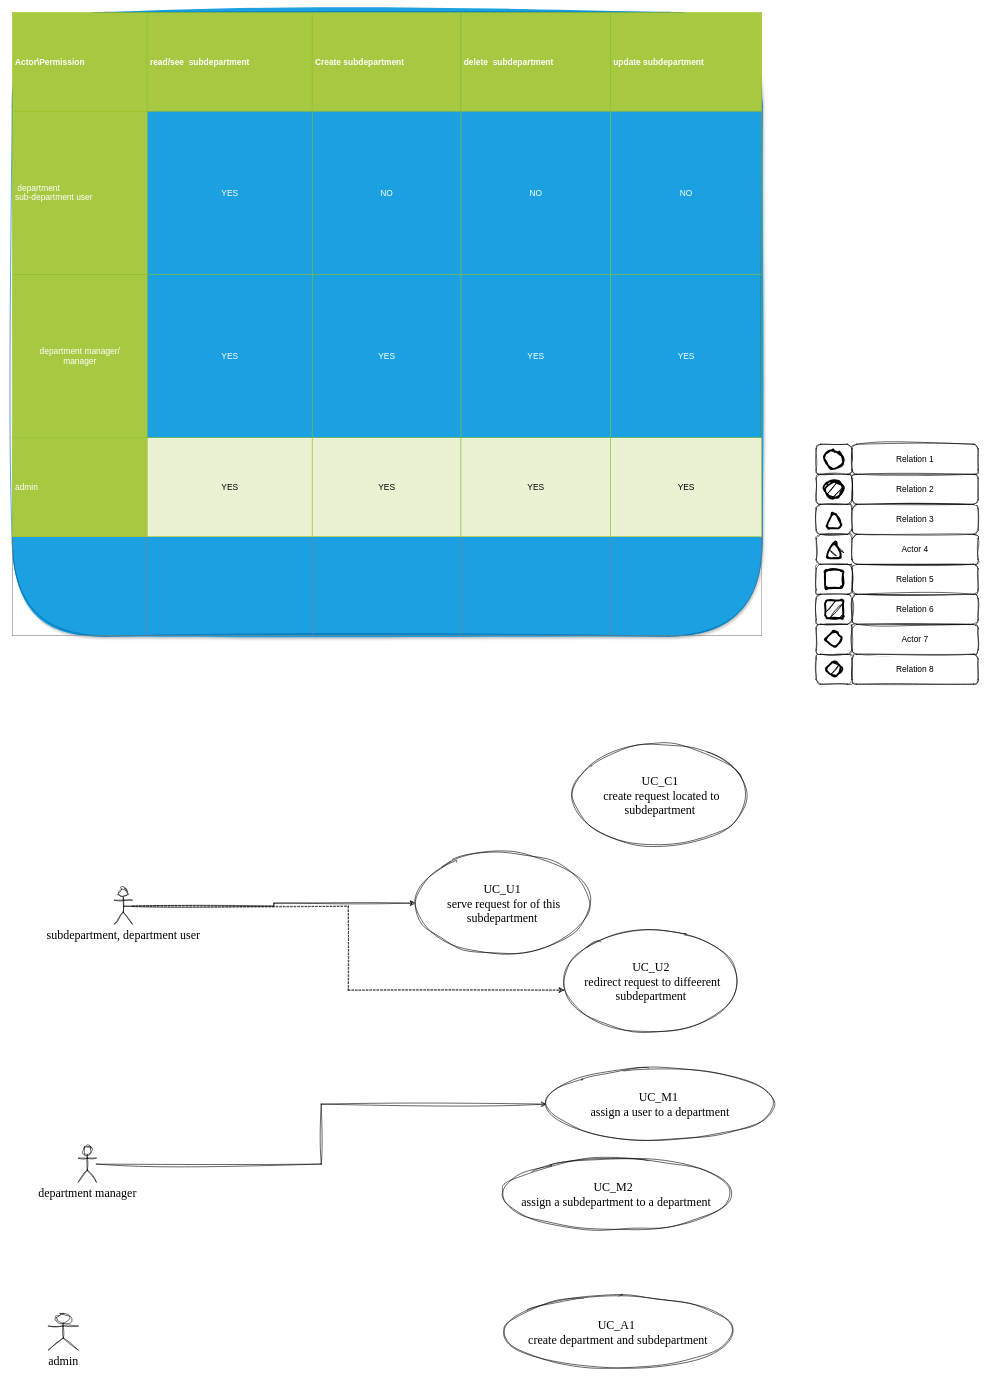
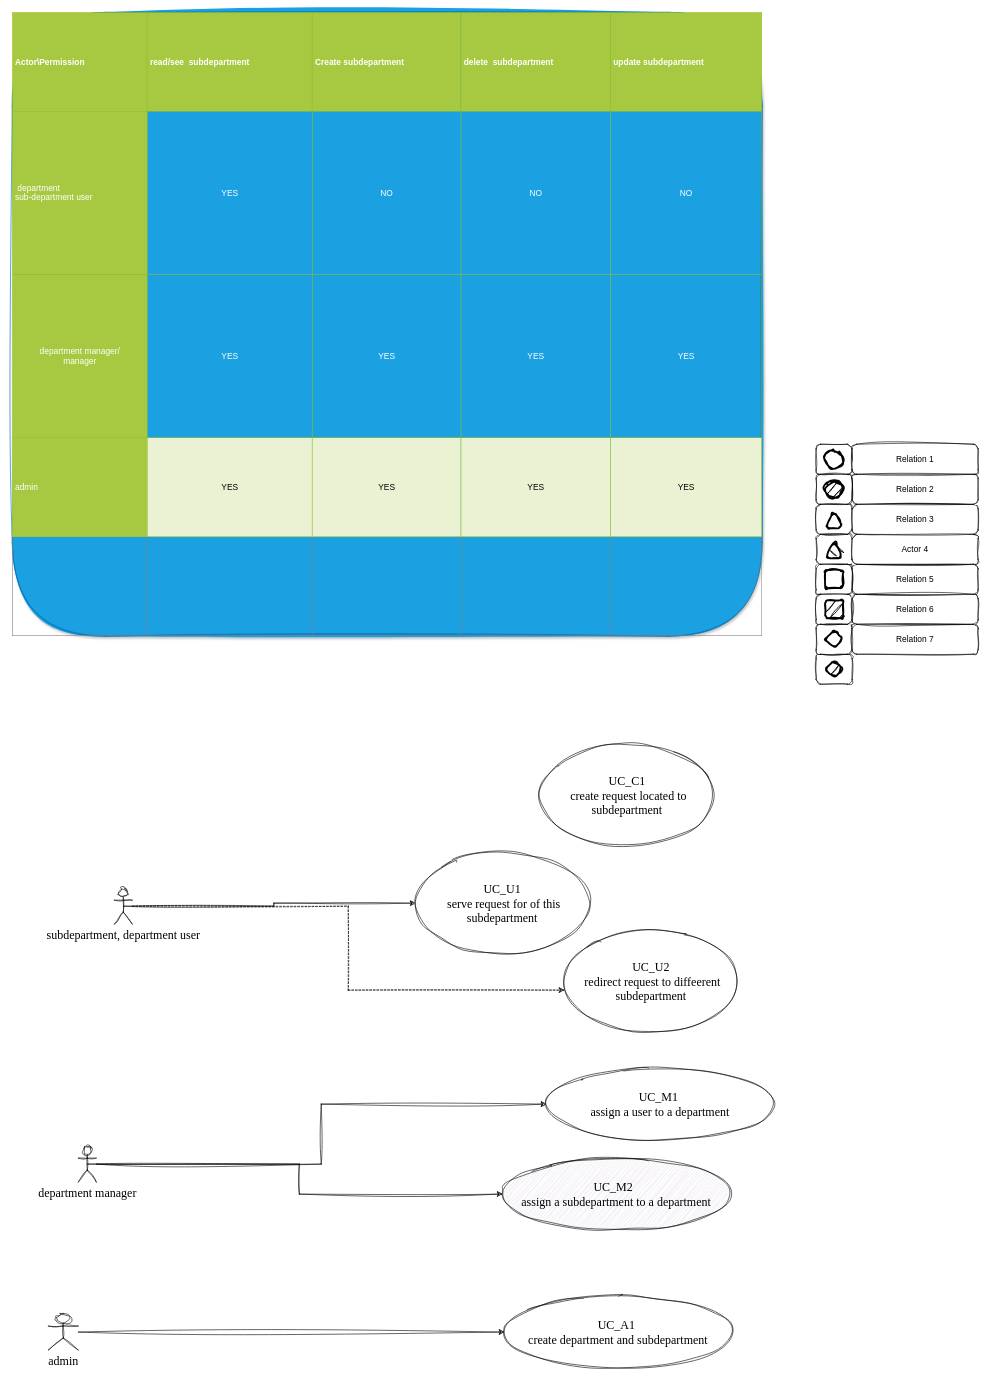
node "Actor 7": label "Actor 7" -> "Relation 7"
node "Relation 8": removed
node "UC_C1 create request located to subdepartment": moved (660, 795) -> (627, 795)
edge "department manager" -> "UC_M1 assign a user to a department": arrowhead open -> classic
edge "department manager" -> "UC_M2 assign a subdepartment to a department": added
node "UC_M2 assign a subdepartment to a department": fillcolor #ffffff -> #e1d5e7
edge "admin" -> "UC_A1 create department and subdepartment": added
